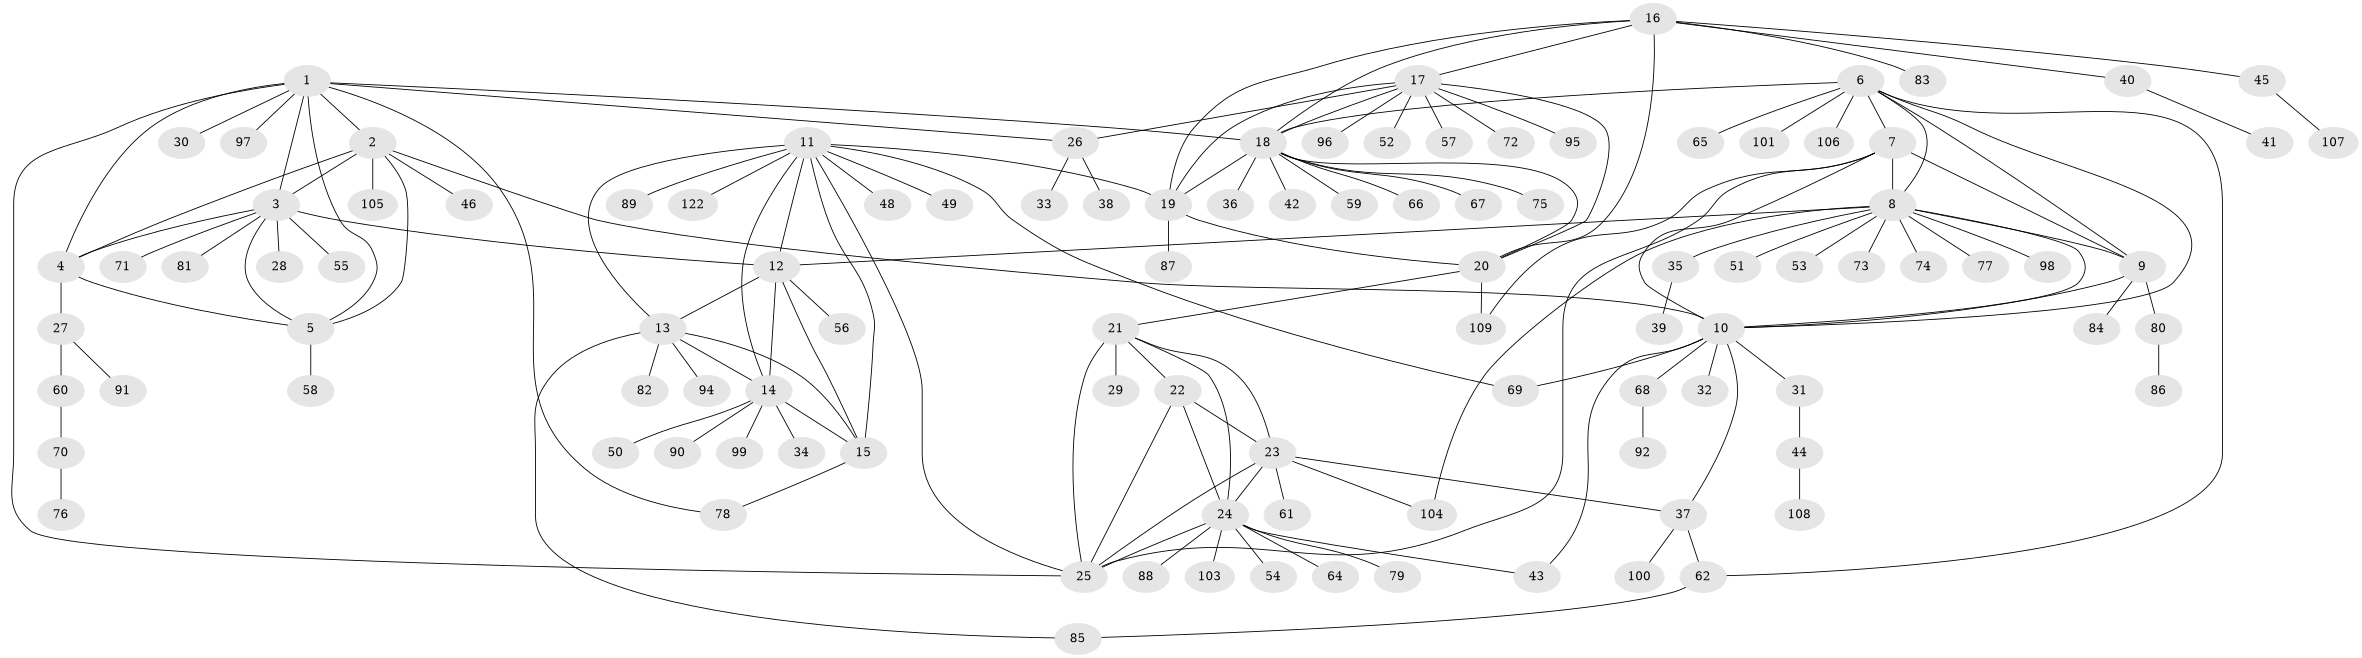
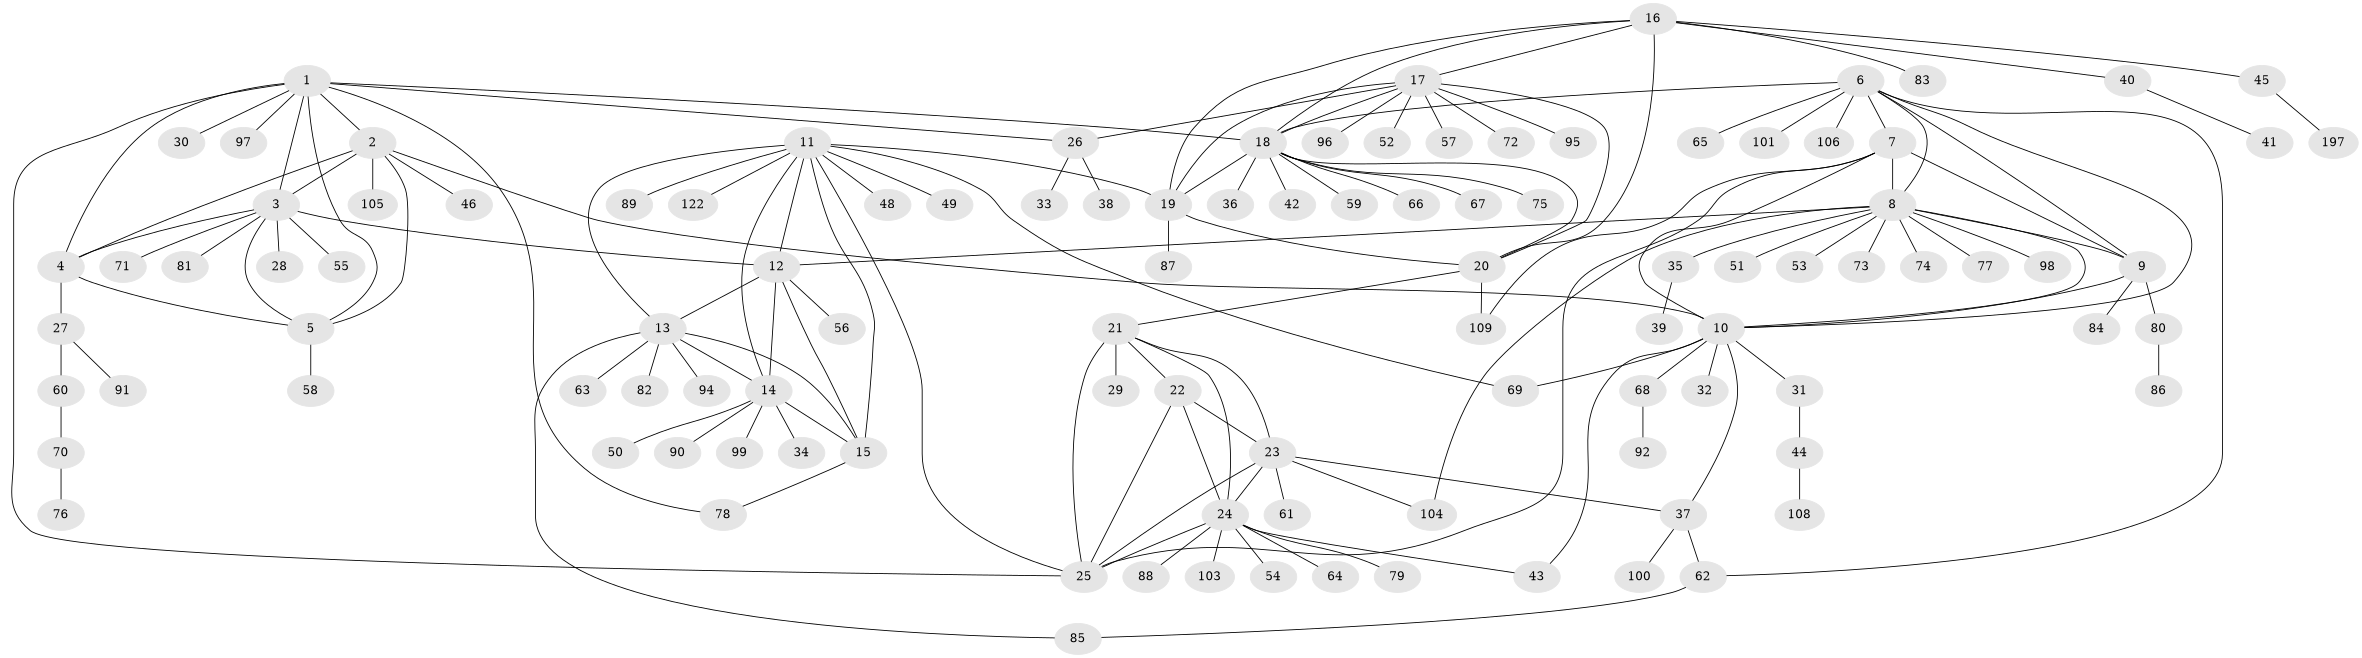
node "107": label "107" -> "197"
node "63": added
